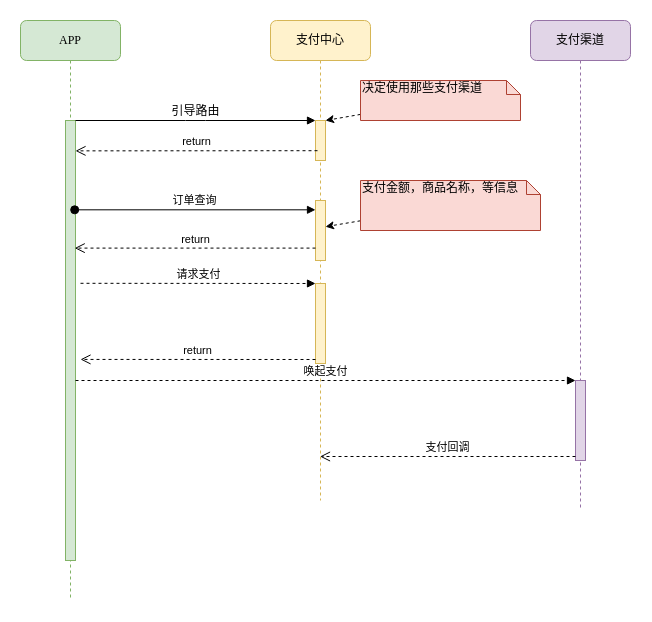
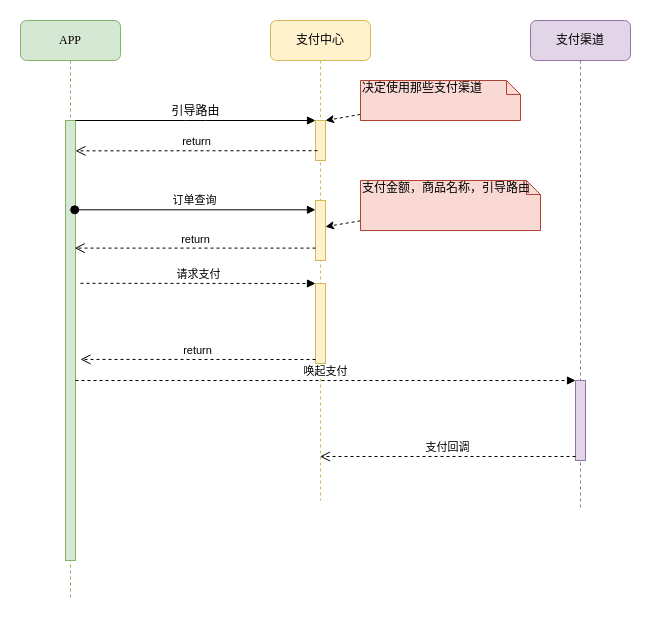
node "支付金额，商品名称，等信息": label "支付金额，商品名称，等信息" -> "支付金额，商品名称，引导路由"
